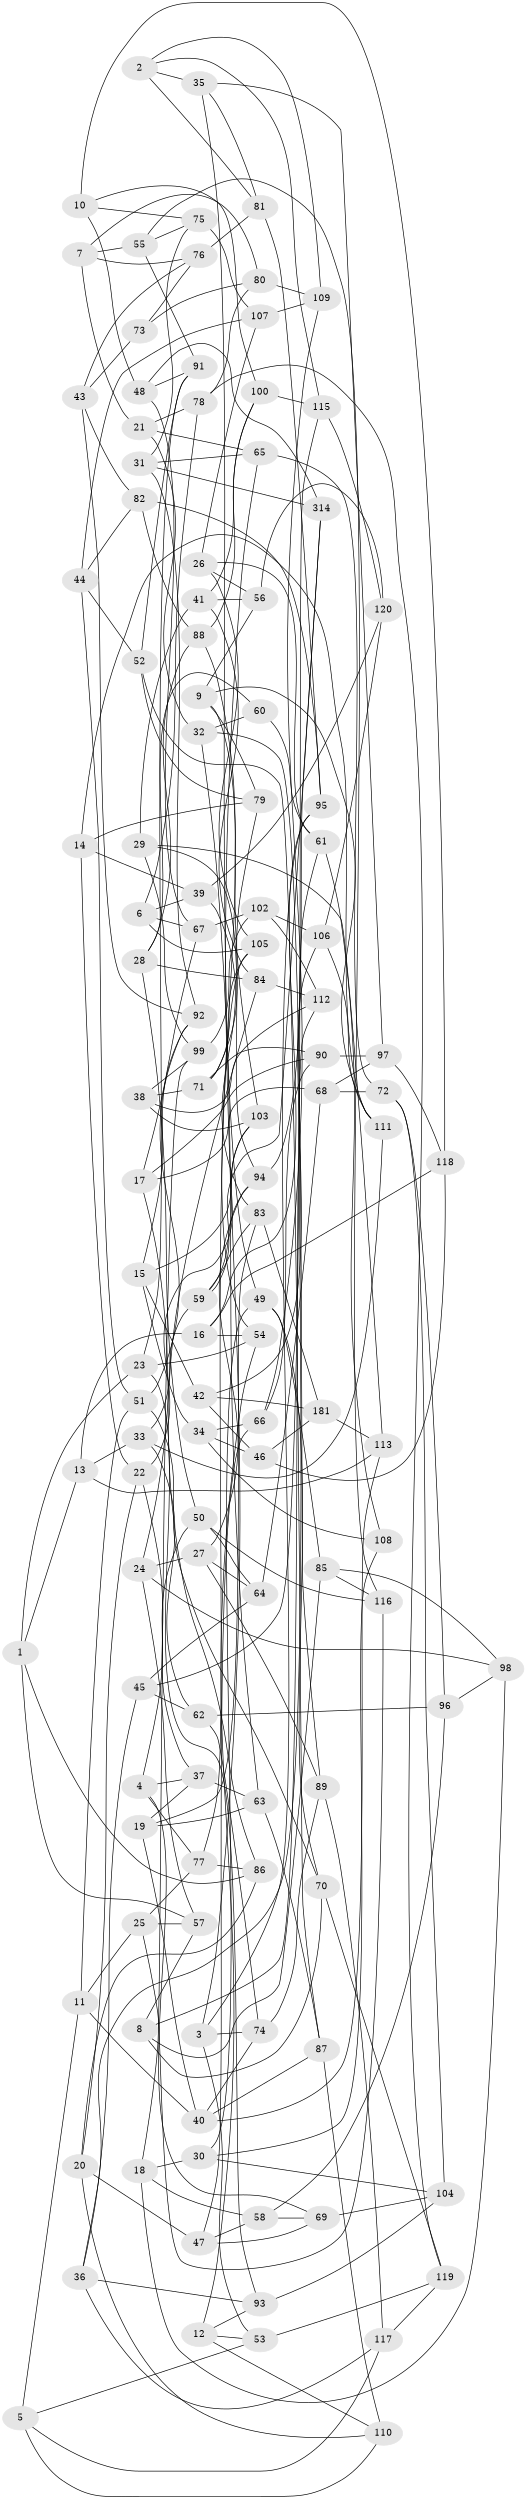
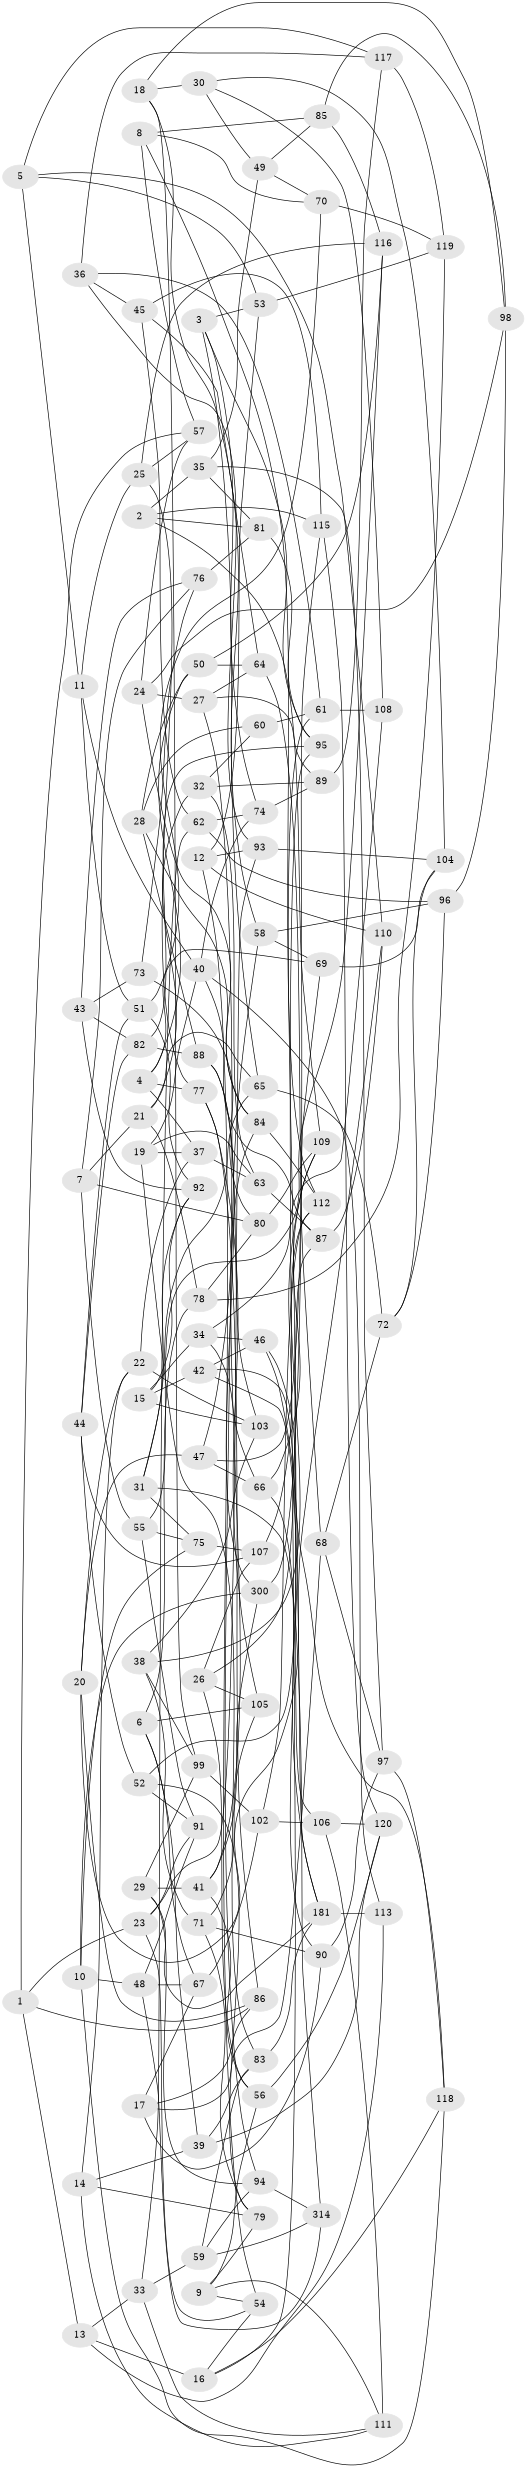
node "100": label "100" -> "300"
edge "29" -- "113": now "29" -- "181"
